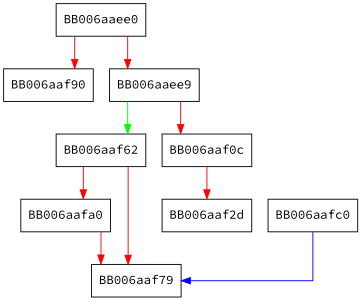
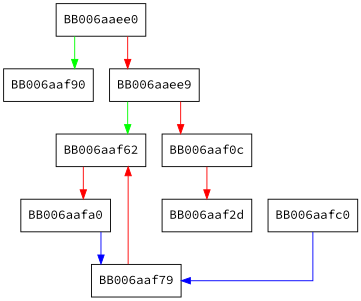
edge "BB006aaee0" -> "BB006aaf90": color red -> green
edge "BB006aaf62" -> "BB006aaf79": reversed
edge "BB006aafa0" -> "BB006aaf79": color red -> blue
